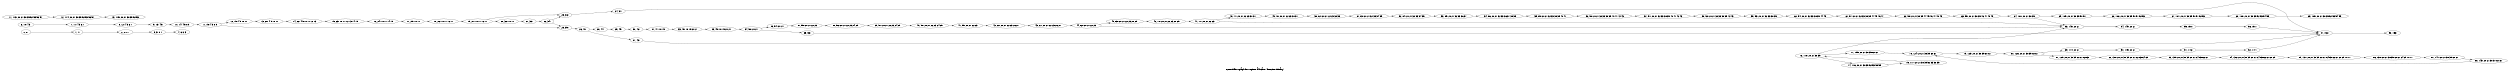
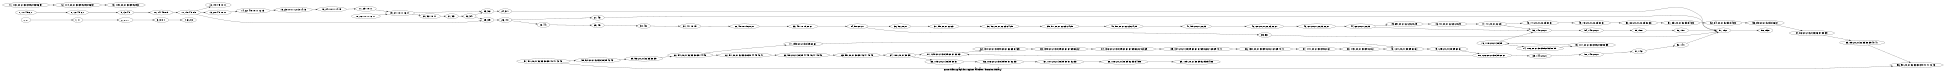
edge "56, 90: 20 21 32 33 38 39 40 41 42 43" -> "57, 91: 20 21 32 33 38 39 40 41 42 43": reversed
edge "12, 19: 4 5 10 11" -> "13, 20: 4 5 10 11": now "11, 15: 4 5 8 9" -> "13, 20: 4 5 10 11"
edge "17, 25: 10 11" -> "18, 26: 10 11 16 17": now "17, 25: 10 11" -> "19, 27: 10 11 16 17"
edge "64, 100: 20 21 38 39" -> "93, 148: 20 21": now "64, 100: 20 21 38 39" -> "81, 129: 20 21 38 39 60 61 62 63"
node "6, 10: 4 5": removed
node "36, 54: 20 21": label "36, 54: 20 21" -> "36, 56: 20 21"
node "33, 48: 18 19 20 21": label "33, 48: 18 19 20 21" -> "32, 48: 18 19 20 21"
edge "76, 118: 20 21 38 39" -> "77, 155: 20 21 38 39 60 61": now "60, 94: 20 21 32 33 38 39 44 45" -> "77, 155: 20 21 38 39 60 61"
node "88, 143: 20 21 38 37 60 61": label "88, 143: 20 21 38 37 60 61" -> "88, 143: 20 21 38 39 60 61"
